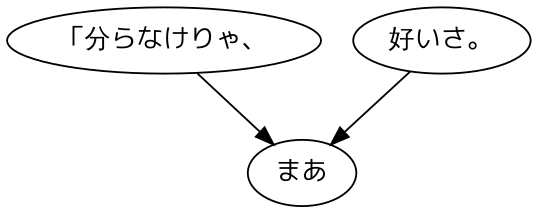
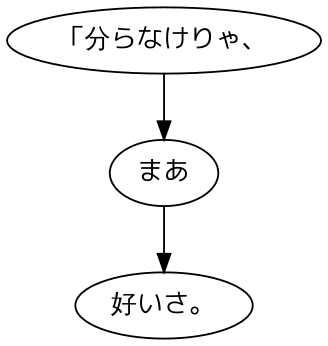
edge "好いさ。" -> "まあ": reversed
